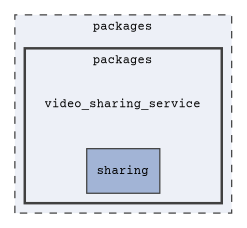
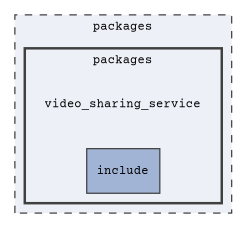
node "sharing": label "sharing" -> "include"
